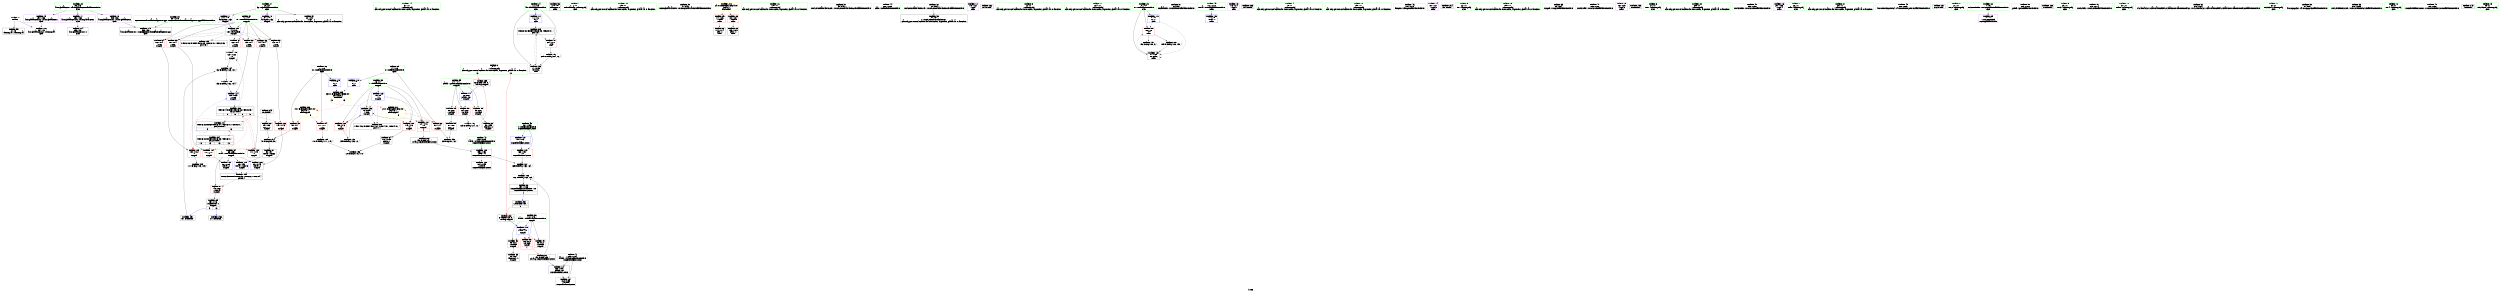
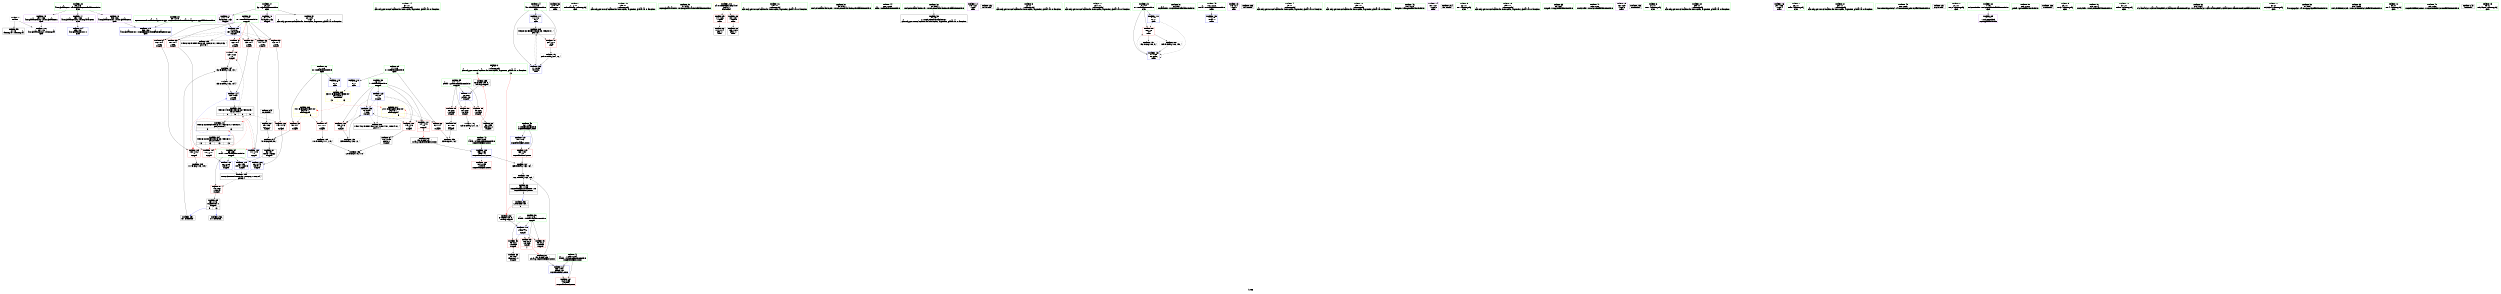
node "NodeID: 48": removed
